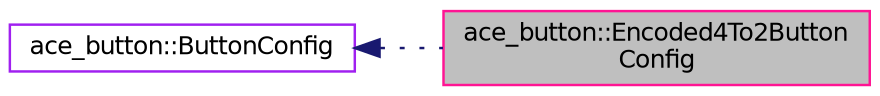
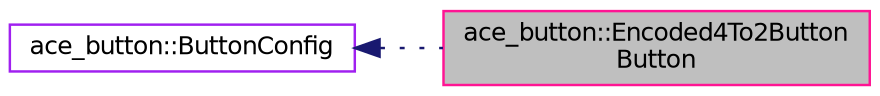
node "ace_button::Encoded4To2Button Config": label "ace_button::Encoded4To2Button Config" -> "ace_button::Encoded4To2Button Button"
